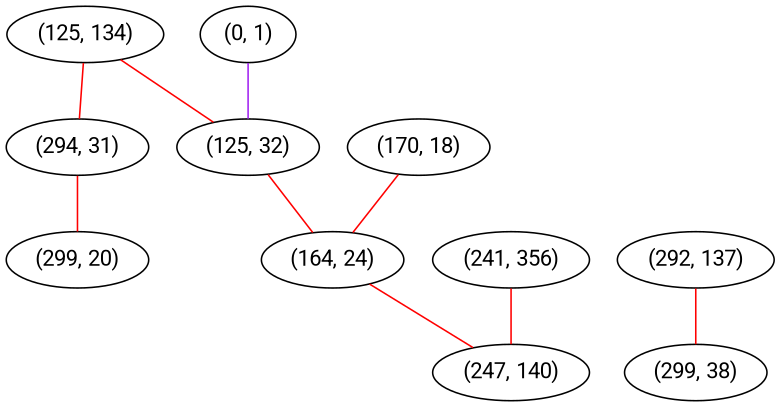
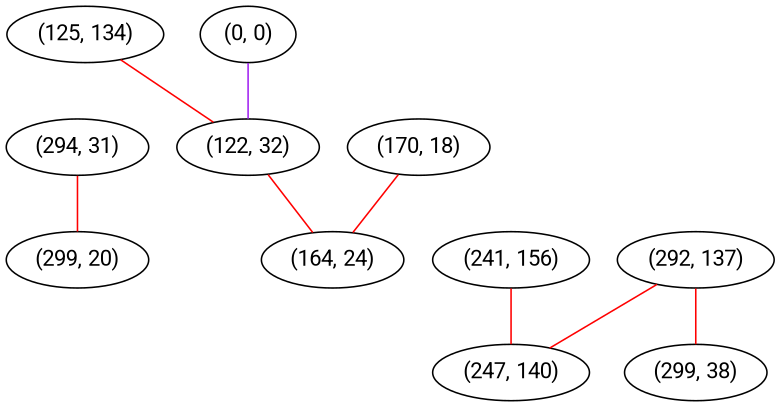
node "(0, 1)": label "(0, 1)" -> "(0, 0)"
edge "(125, 134)" -- "(294, 31)": removed
node "(125, 32)": label "(125, 32)" -> "(122, 32)"
node "(241, 356)": label "(241, 356)" -> "(241, 156)"
edge "(164, 24)" -- "(247, 140)": now "(292, 137)" -- "(247, 140)"
